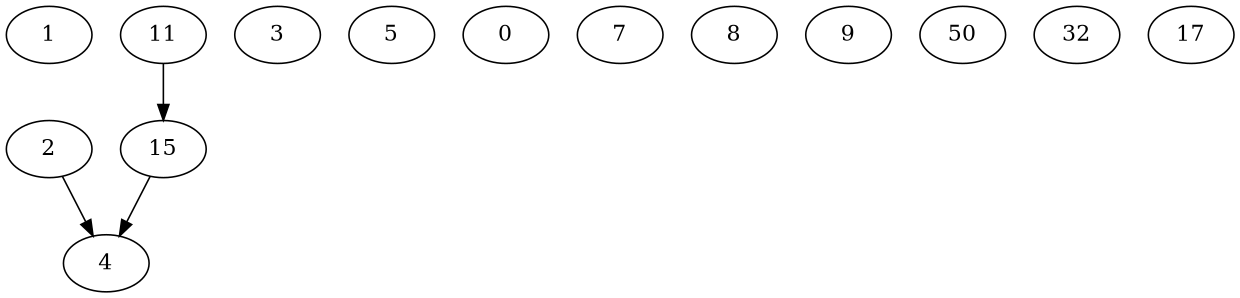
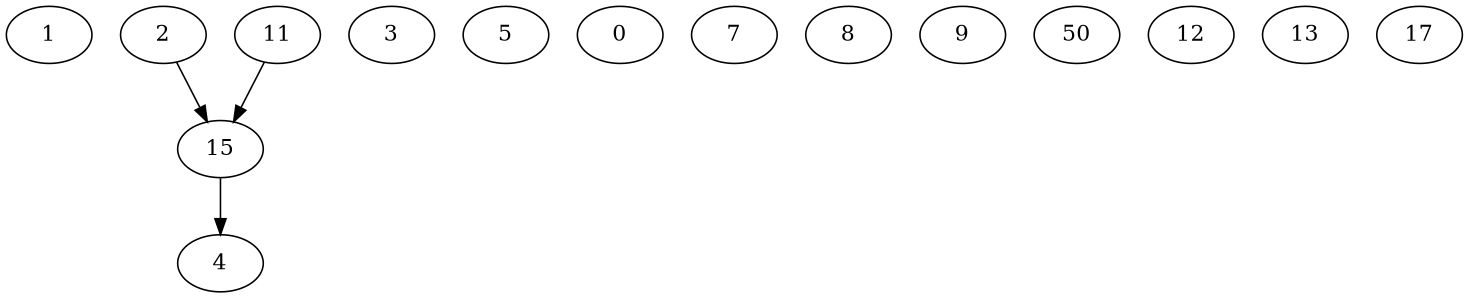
node "32": label "32" -> "12"
node "13": added
edge "2" -> "4": now "2" -> "15"
